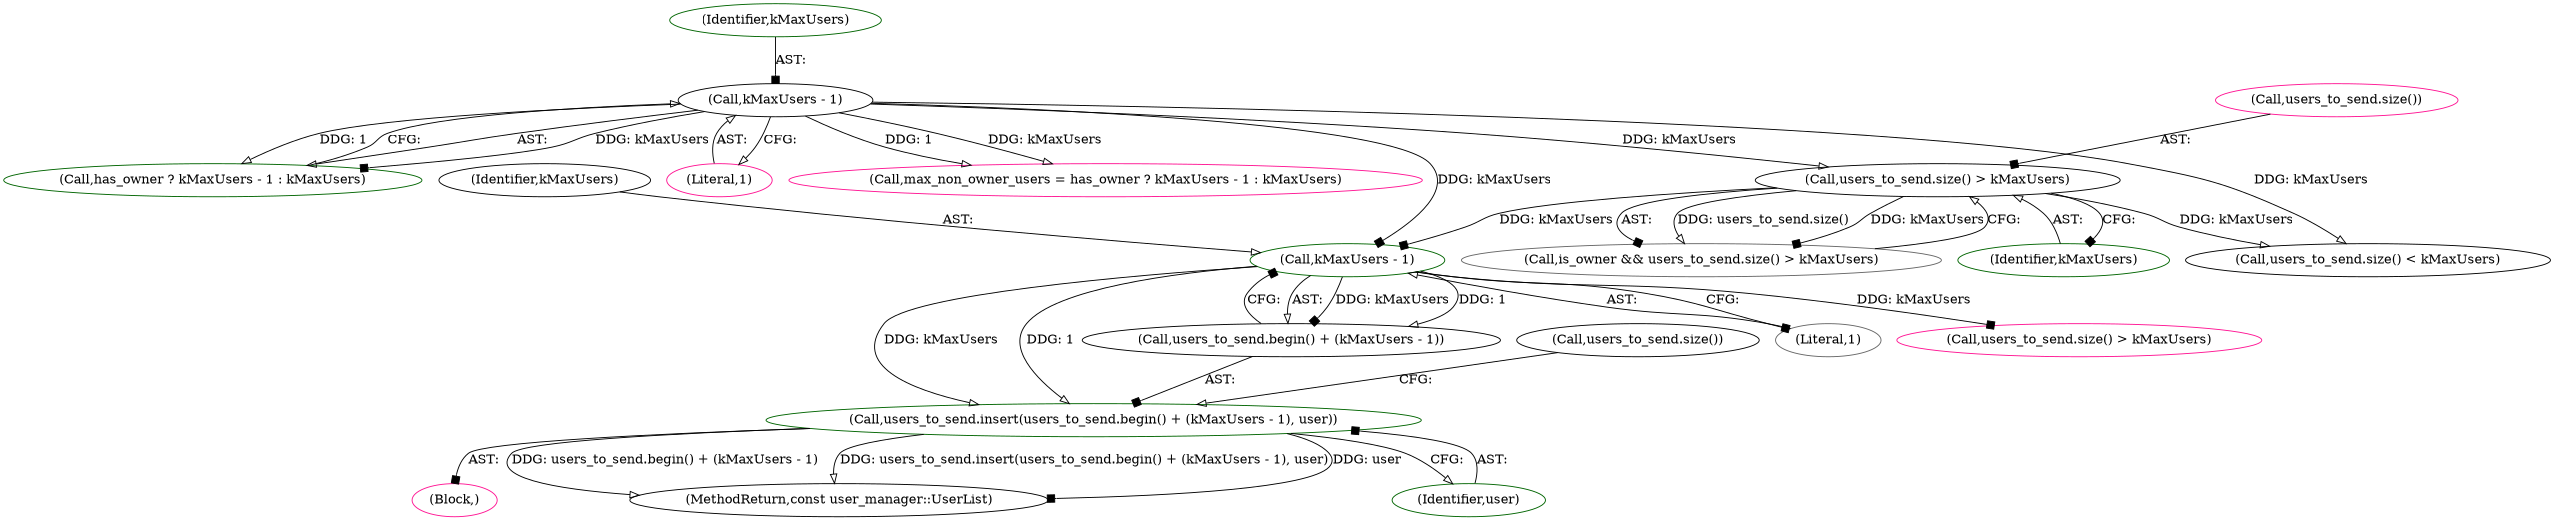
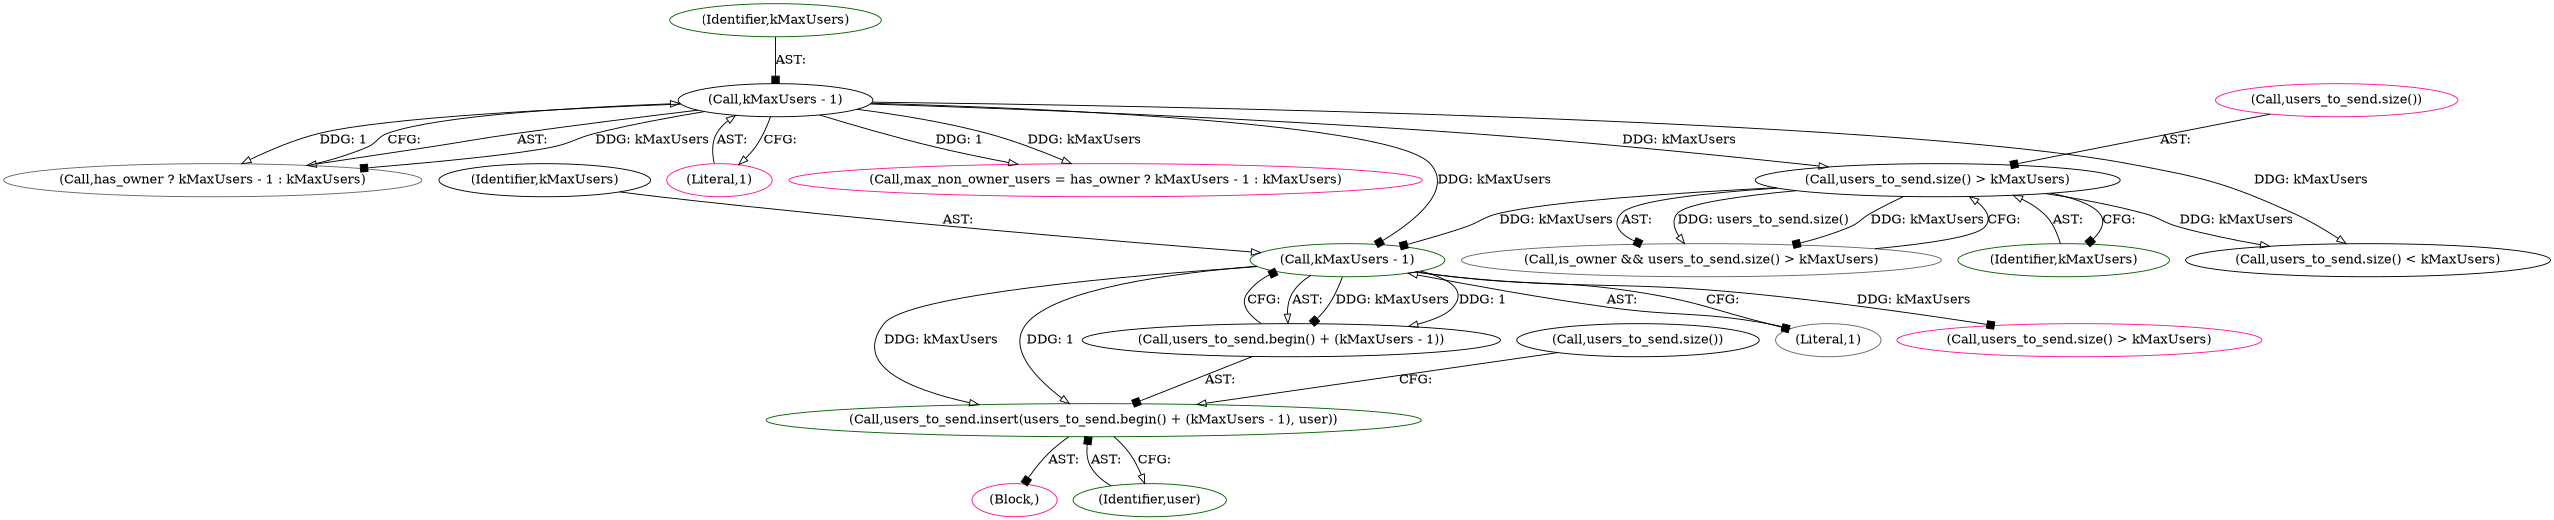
node "(Call,has_owner ? kMaxUsers - 1 : kMaxUsers)": color darkgreen -> gray40
node "(MethodReturn,const user_manager::UserList)": removed
